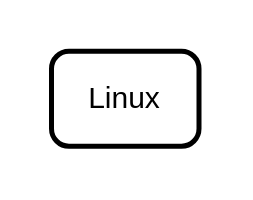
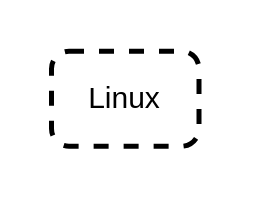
node "Linux": style solid -> dashed
